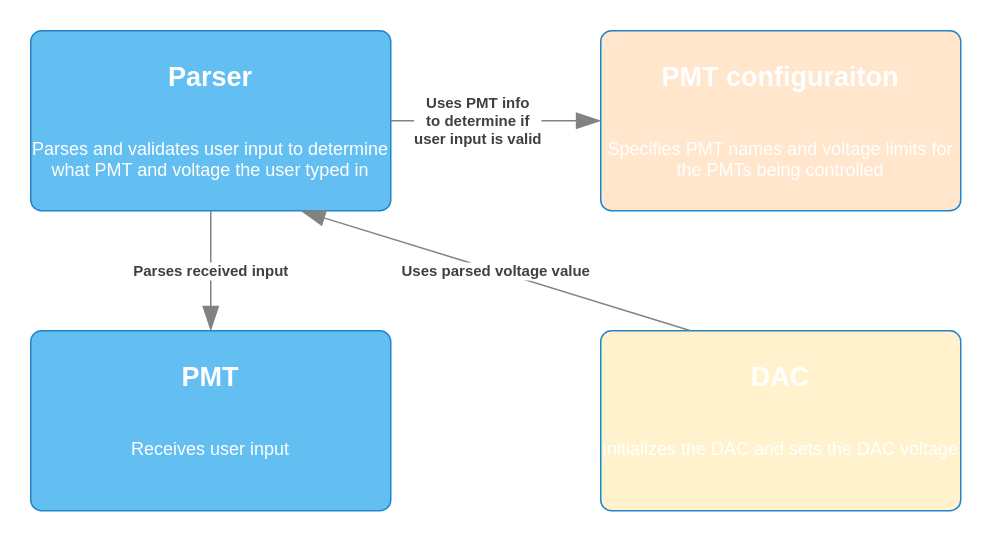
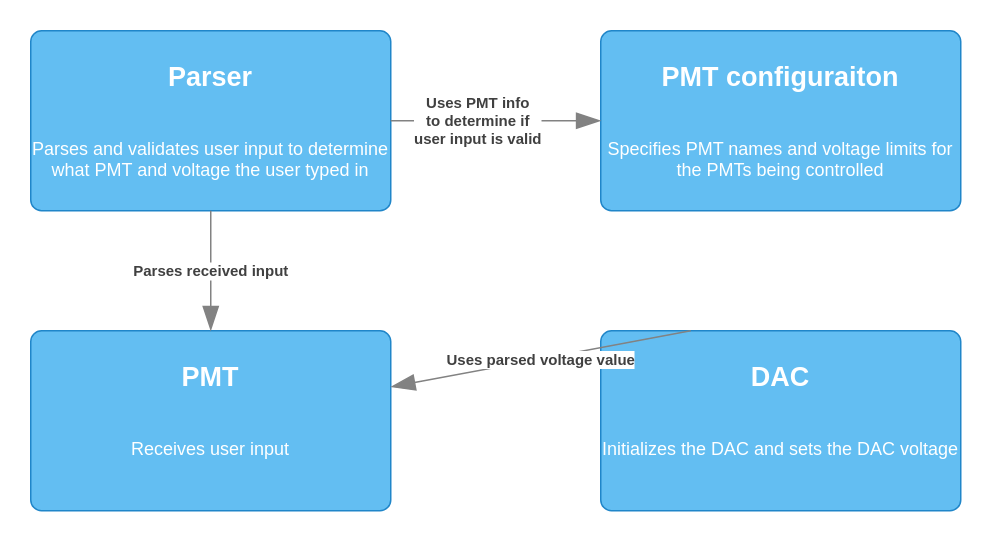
node "PMT configuraiton Specifies PMT names and voltage limits for the PMTs being controlled": fillcolor #ffe6cc -> #63bef2
edge "DAC Initializes the DAC and sets the DAC voltage" -> "Parser Parses and validates user input to determine what PMT and voltage the user typed in": now "DAC Initializes the DAC and sets the DAC voltage" -> "PMT Receives user input"
node "DAC Initializes the DAC and sets the DAC voltage": fillcolor #fff2cc -> #63bef2
